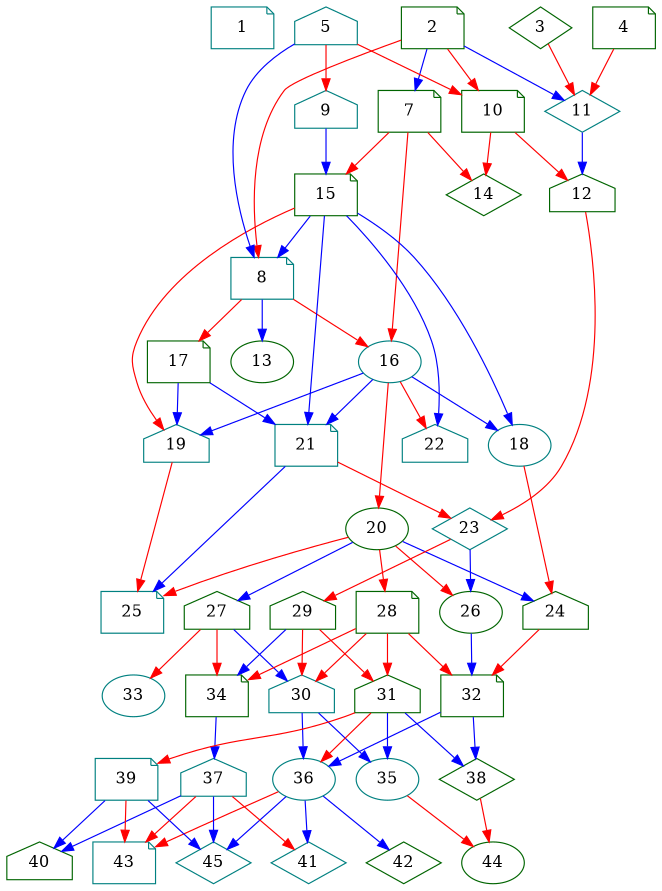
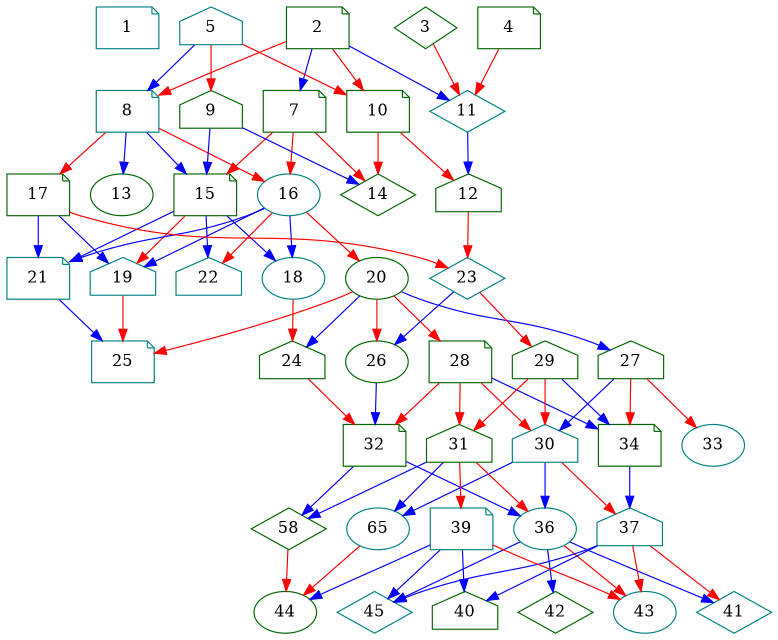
node "9": color teal -> darkgreen
edge "9" -> "14": added
edge "15" -> "8": reversed
edge "30" -> "37": added
edge "21" -> "23": now "17" -> "23"
edge "39" -> "44": added
edge "28" -> "34": color red -> blue
node "35": label "35" -> "65"
node "38": label "38" -> "58"
node "43": shape note -> ellipse
